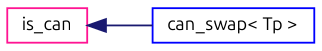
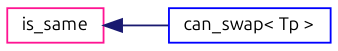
node "is_can": label "is_can" -> "is_same"
